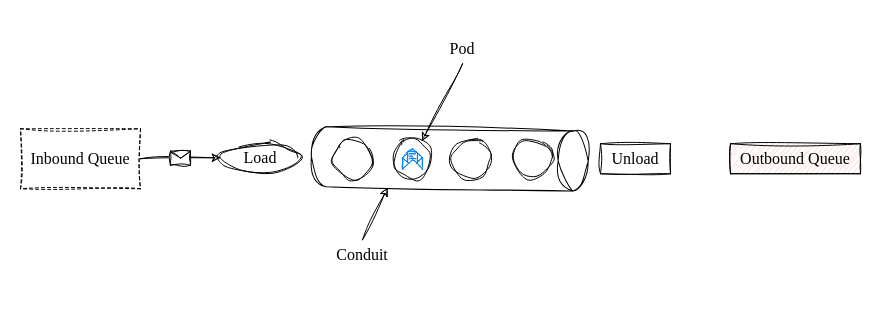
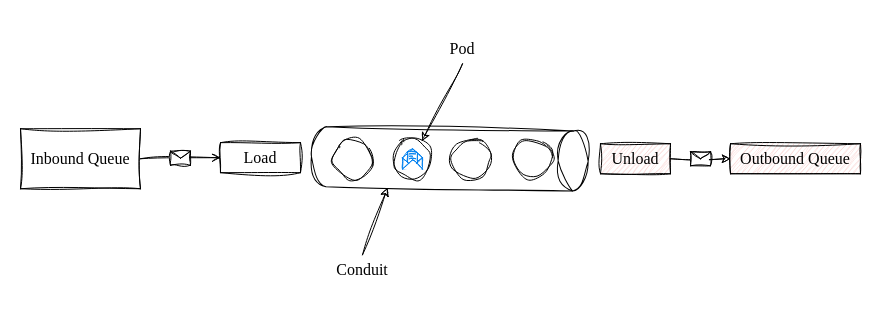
edge "Inbound Queue" -> "Load": arrowhead classic -> open
node "Load": shape ellipse -> rectangle
node "Inbound Queue": style dashed -> solid
node "Unload": fillcolor #ffffff -> #f8cecc
edge "Unload" -> "Outbound Queue": added
node "Conduit": moved (363, 255) -> (363, 270)
